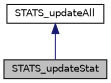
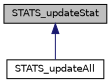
edge "STATS_updateStat" -> "STATS_updateAll": reversed
